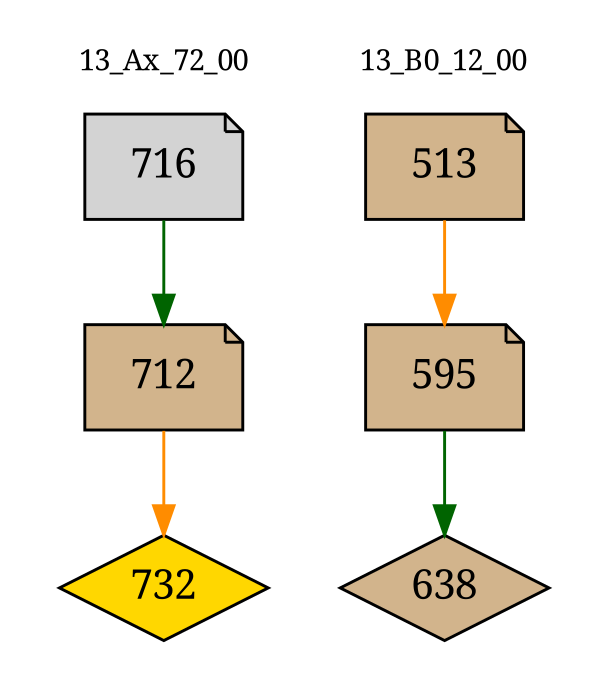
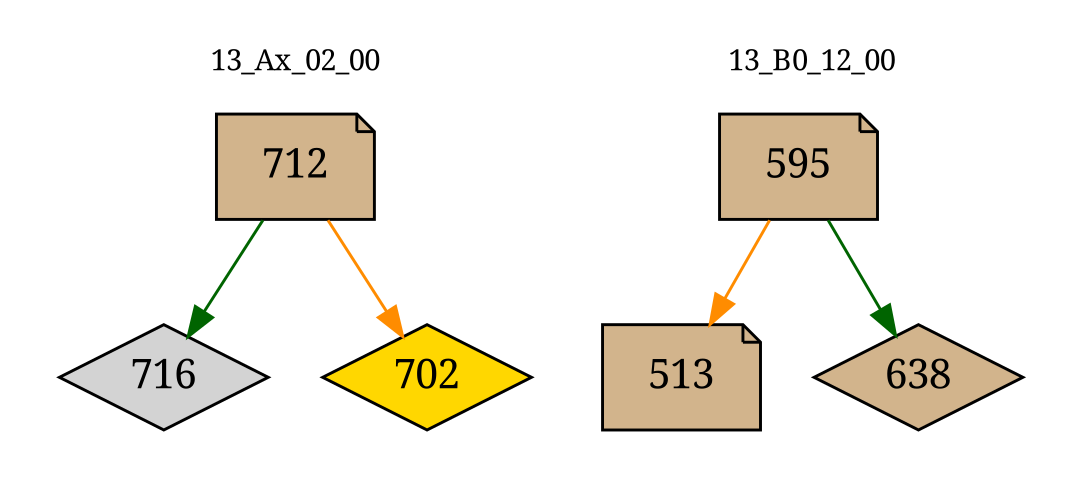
cluster "13_Ax_72_00": label "13_Ax_72_00" -> "13_Ax_02_00"
node "716": shape note -> diamond
edge "716" -> "712": reversed
edge "513" -> "595": reversed
node "732": label "732" -> "702"
